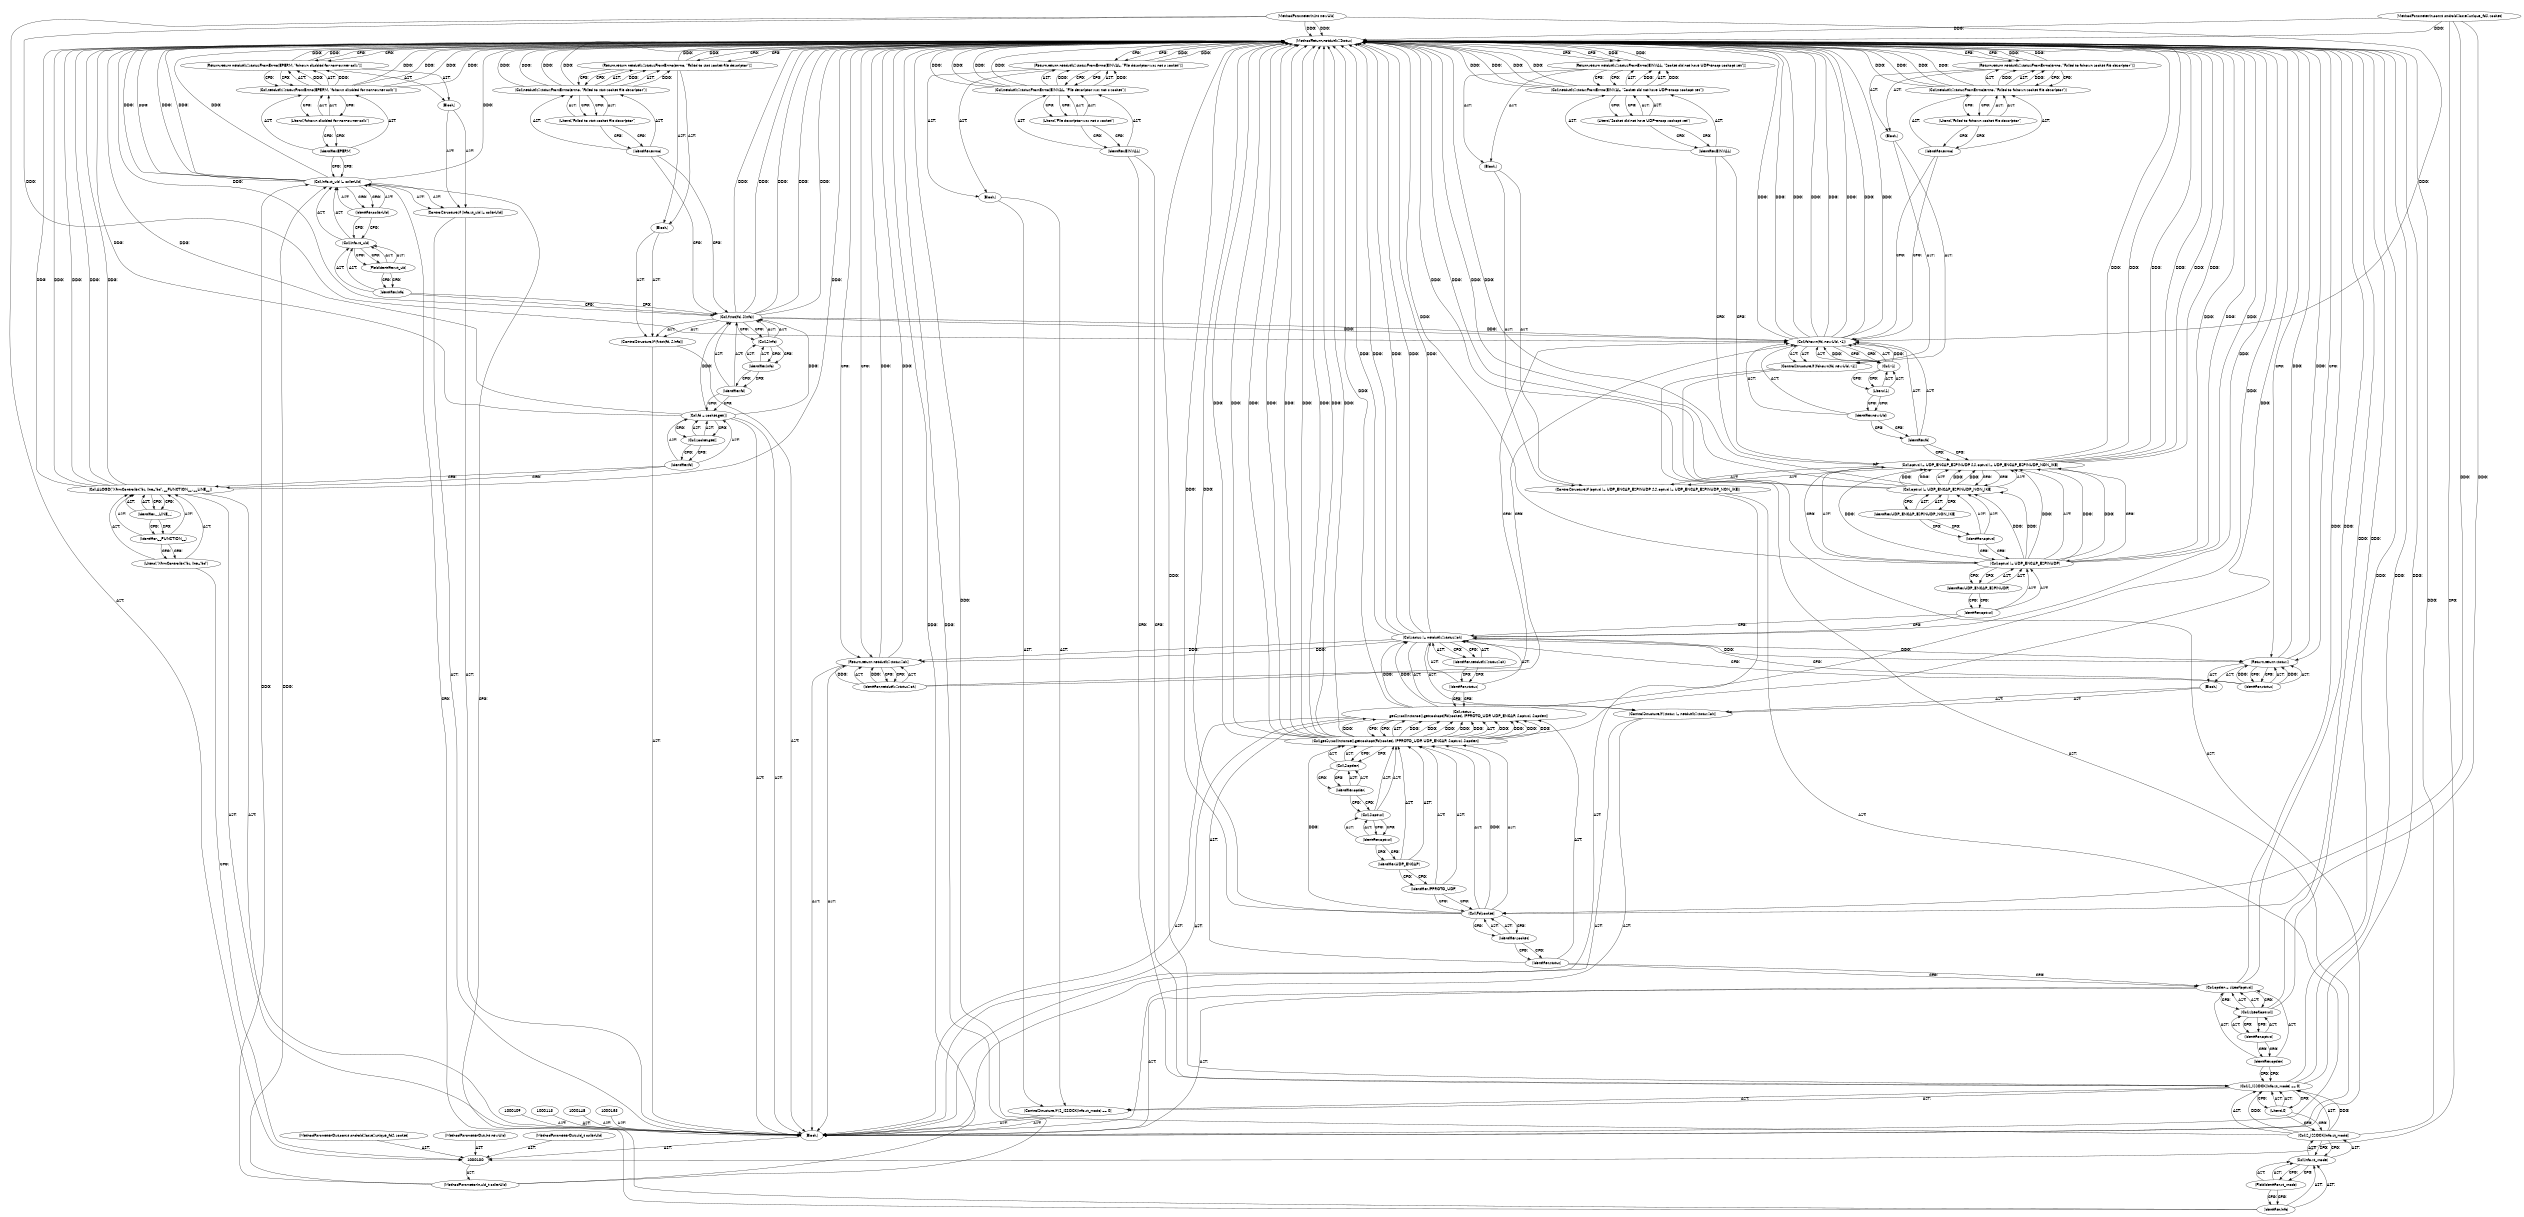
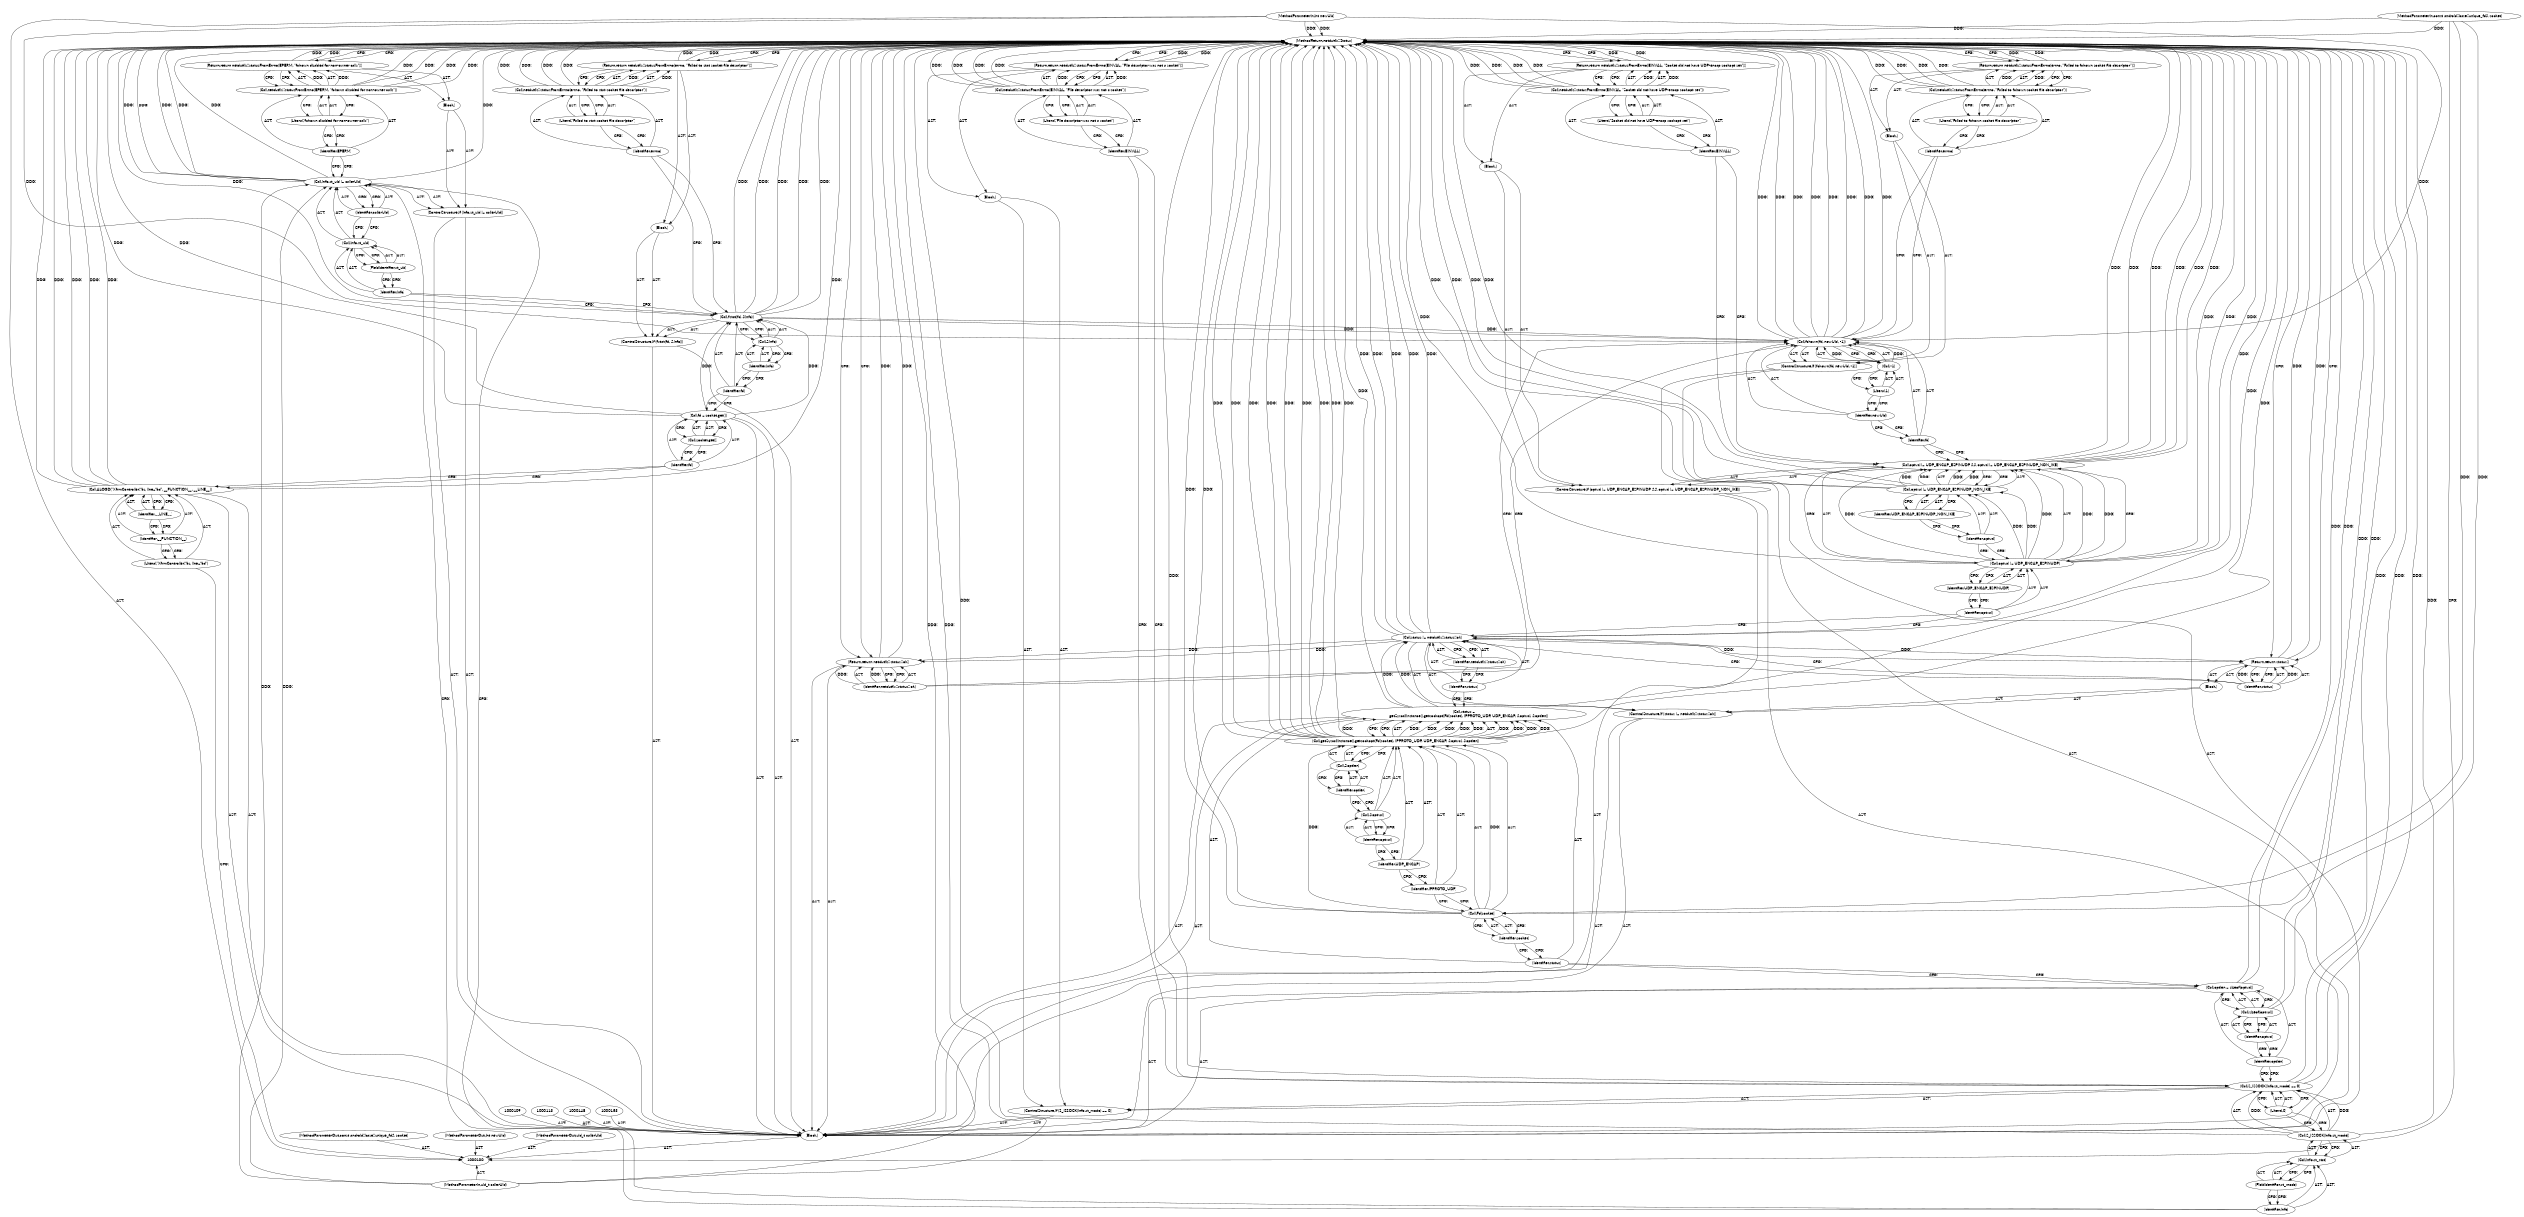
node "(Call,info.st_mode)": label "(Call,info.st_mode)" -> "(Call,info.st_stat)"
edge "1000100" -> "(MethodParameterIn,uid_t callerUid)": reversed
